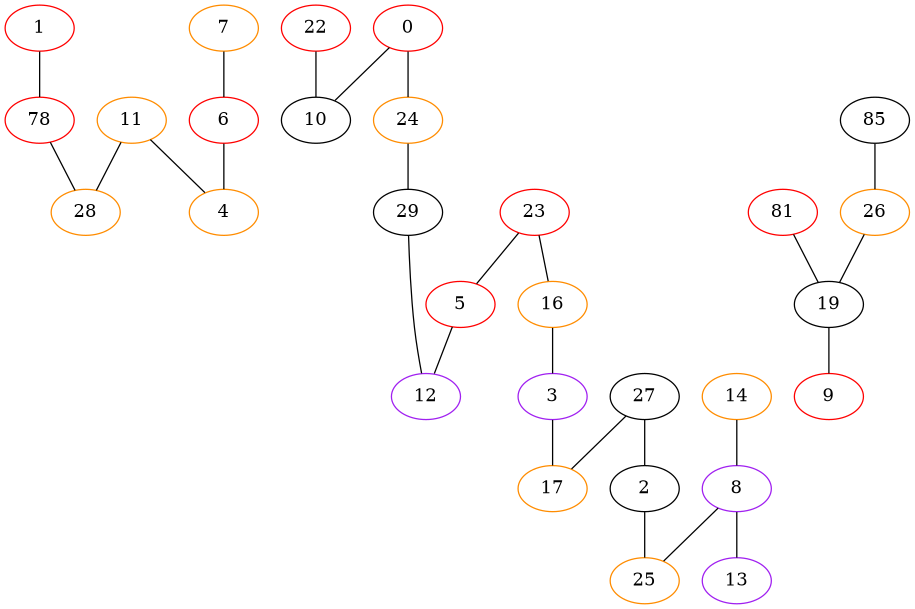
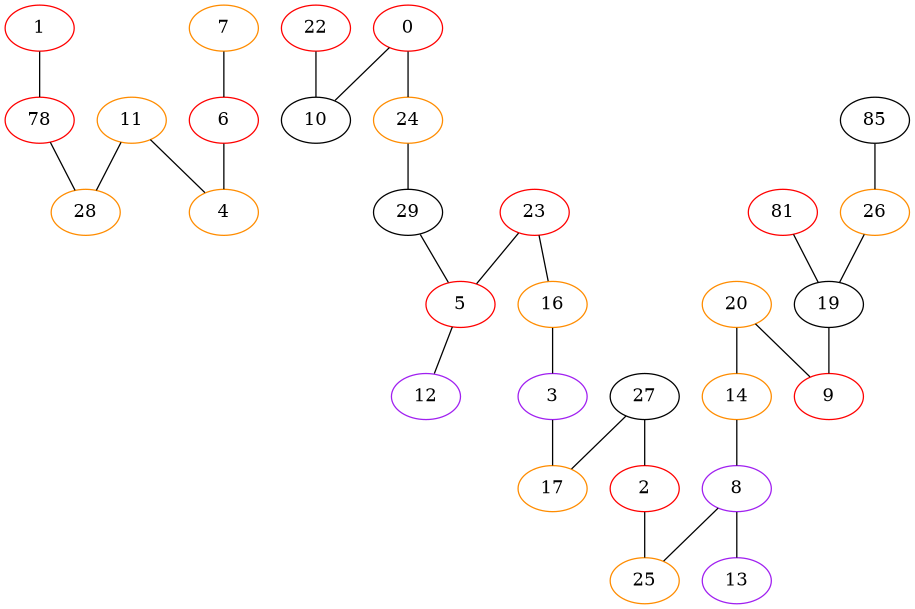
node "20": added
edge "29" -- "12": now "29" -- "5"
node "2": color black -> red
